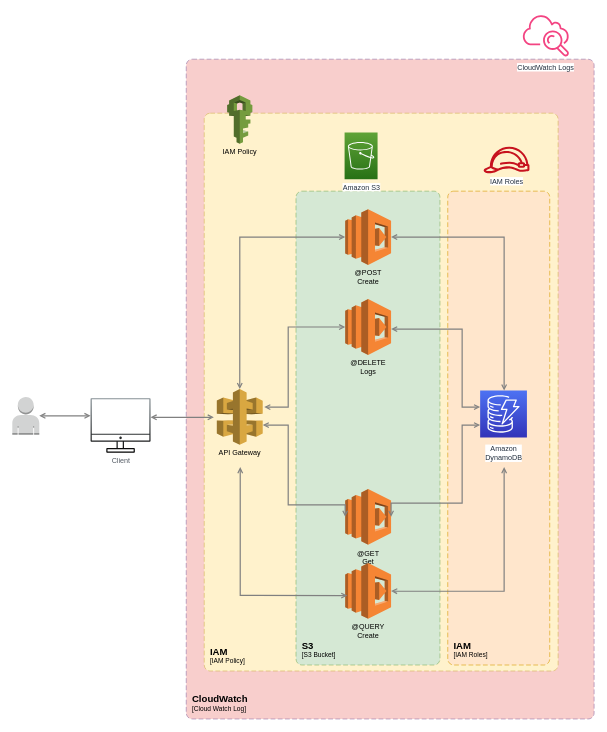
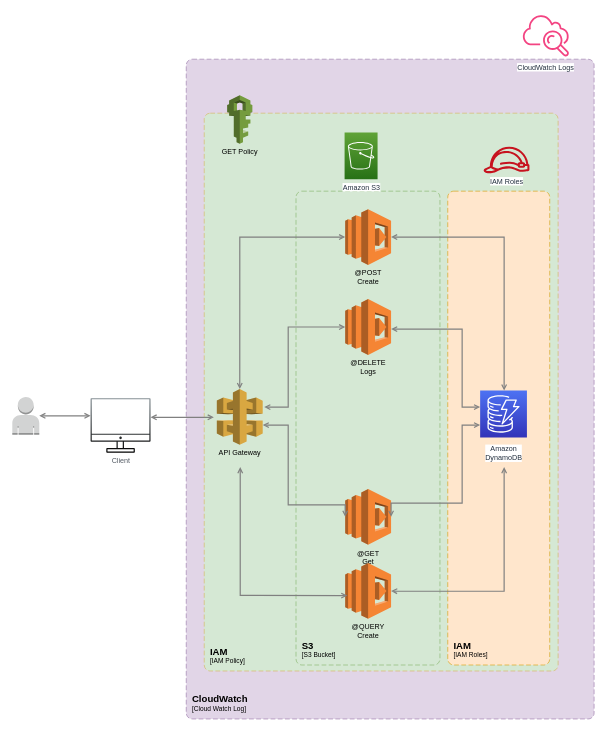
node "IAM Policy": label "IAM Policy" -> "GET Policy"
node "IAM [IAM Policy]": fillcolor #fff2cc -> #d5e8d4
node "CloudWatch [Cloud Watch Log]": fillcolor #f8cecc -> #e1d5e7
